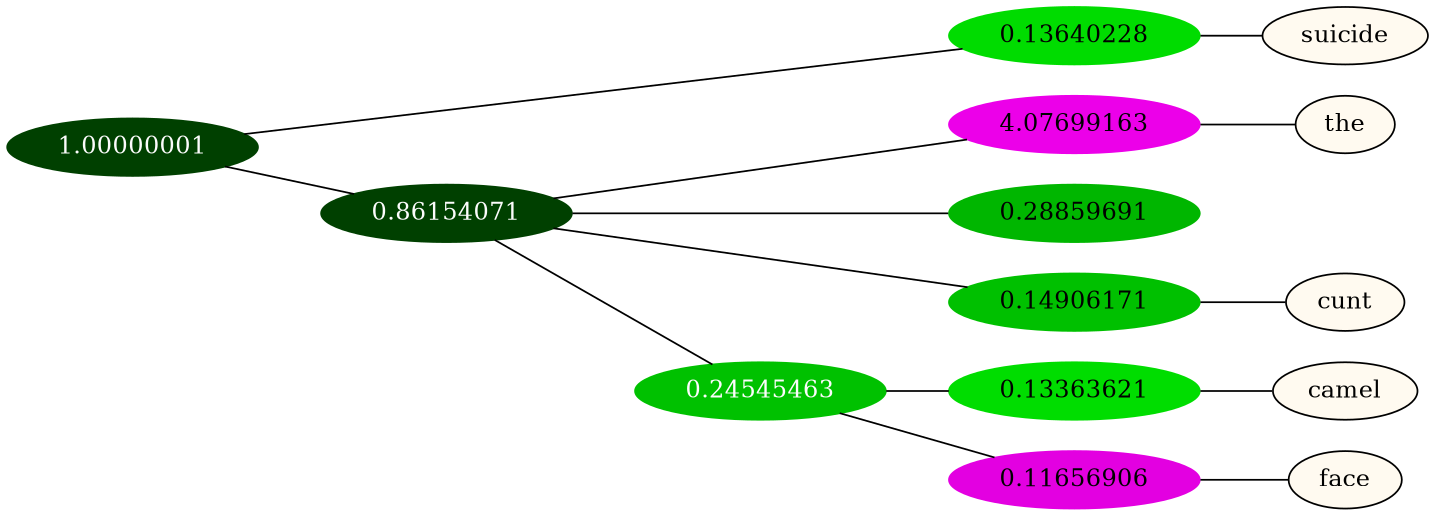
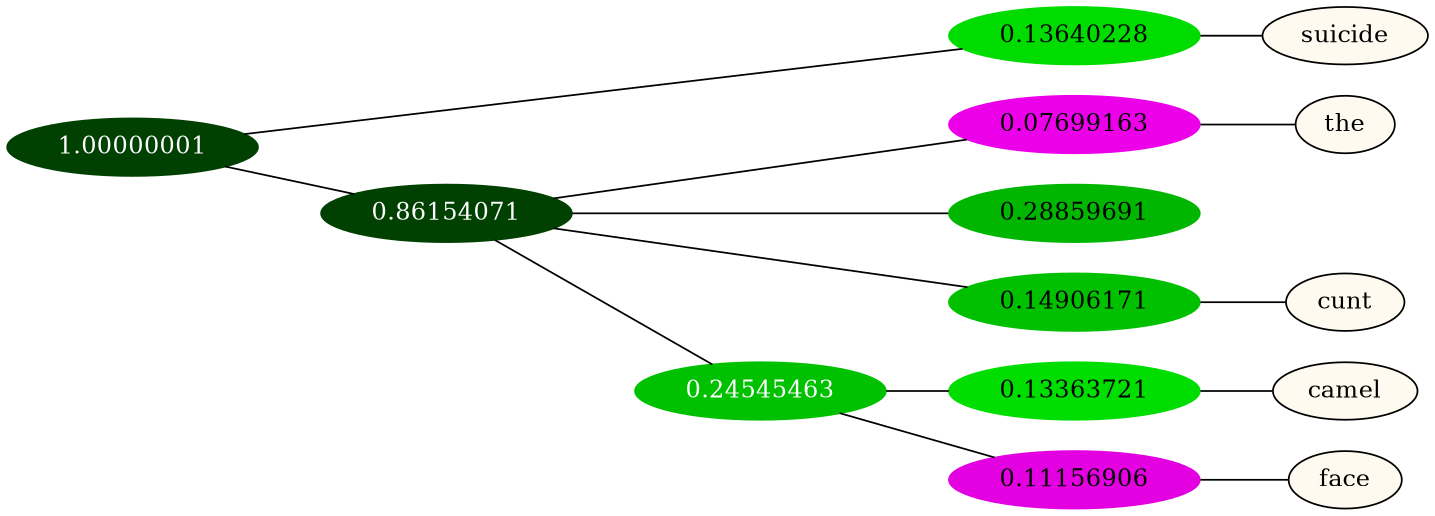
node "4.07699163": label "4.07699163" -> "0.07699163"
node "0.13363621": label "0.13363621" -> "0.13363721"
node "0.11656906": label "0.11656906" -> "0.11156906"
